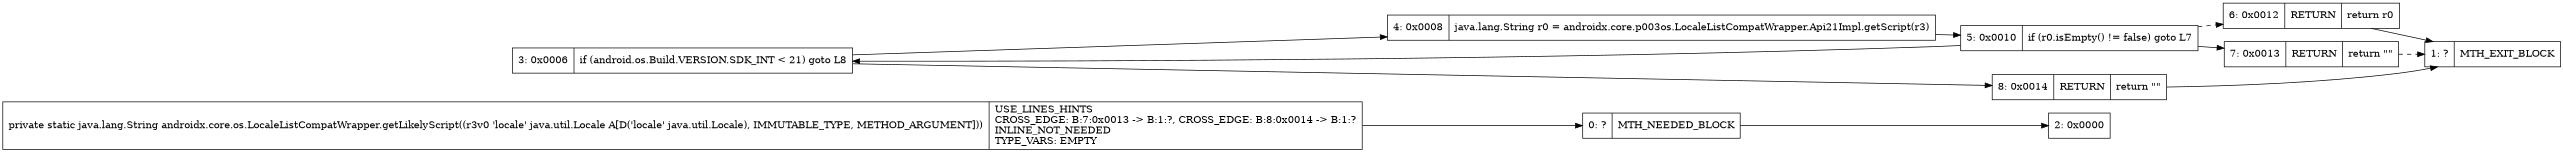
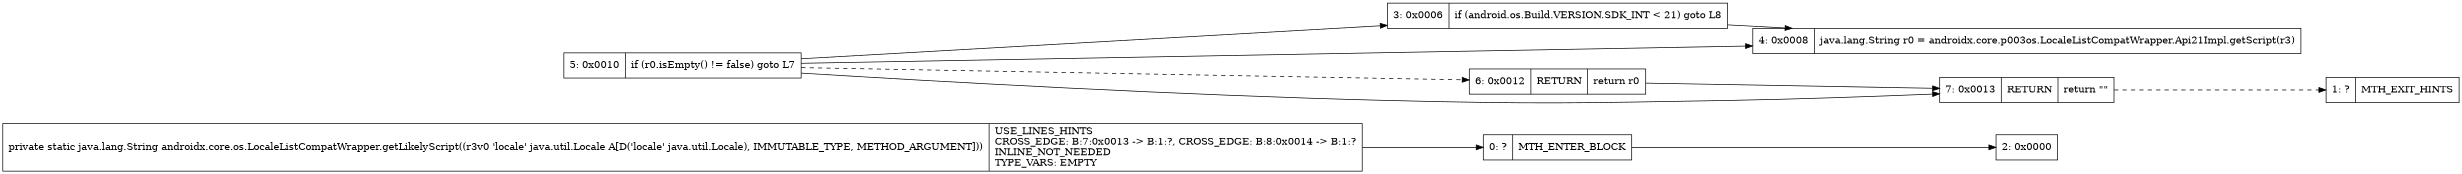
edge "6: 0x0012" -> "1: ?": now "6: 0x0012" -> "7: 0x0013"
edge "4: 0x0008" -> "5: 0x0010": reversed
node "1: ?": text "MTH_EXIT_BLOCK" -> "MTH_EXIT_HINTS"
node "8: 0x0014": removed
node "0: ?": text "MTH_NEEDED_BLOCK" -> "MTH_ENTER_BLOCK"
